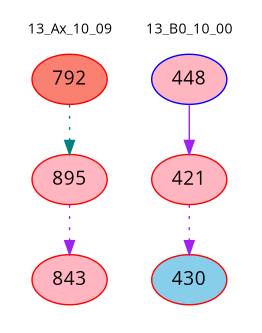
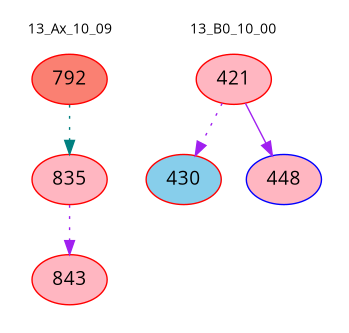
edge "448" -> "421": reversed
node "895": label "895" -> "835"
